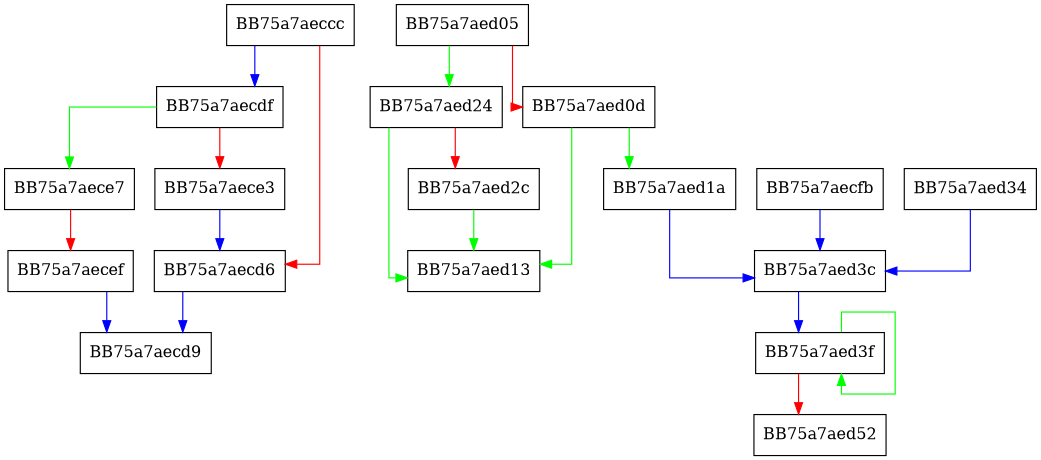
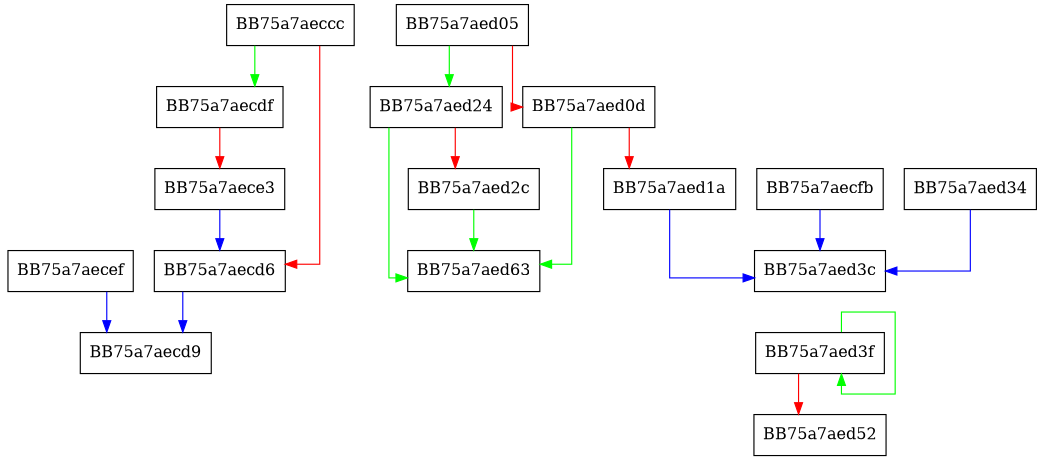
edge "BB75a7aeccc" -> "BB75a7aecdf": color blue -> green
edge "BB75a7aed0d" -> "BB75a7aed1a": color green -> red
node "BB75a7aece7": removed
node "BB75a7aed13": label "BB75a7aed13" -> "BB75a7aed63"
edge "BB75a7aed3c" -> "BB75a7aed3f": removed
